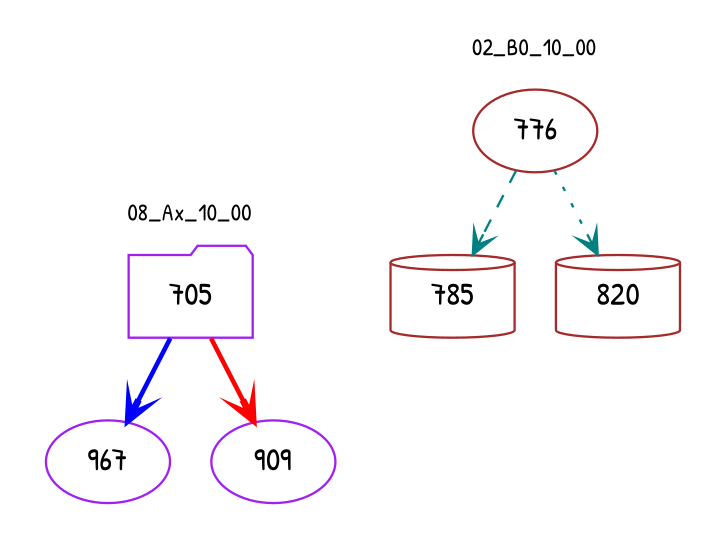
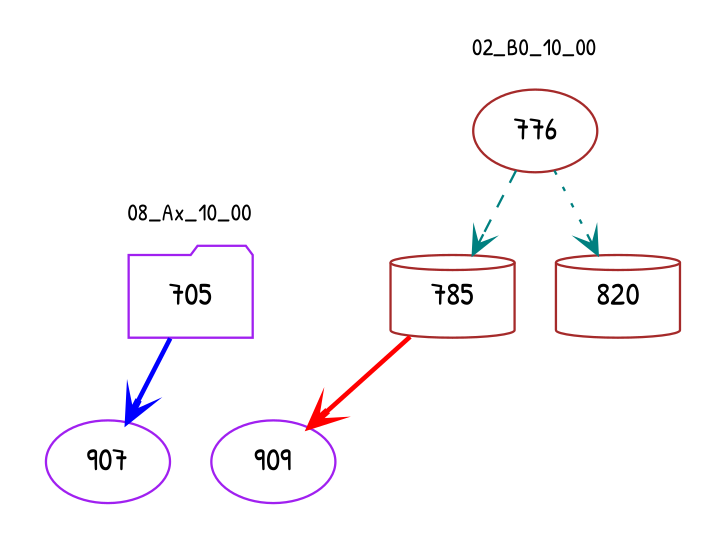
edge "705" -> "909": now "785" -> "909"
node "967": label "967" -> "907"
